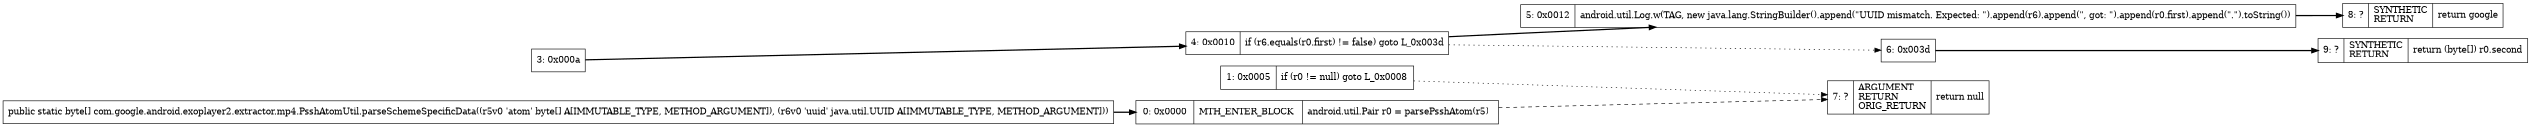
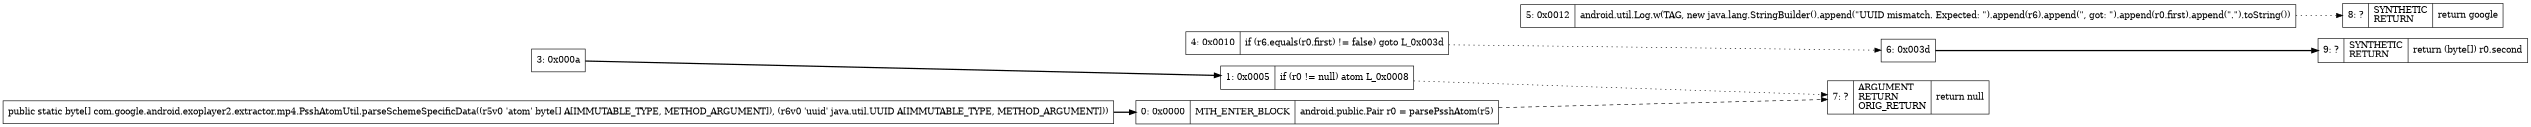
edge "5: 0x0012" -> "8: ?": style bold -> dotted
edge "4: 0x0010" -> "5: 0x0012": removed
edge "3: 0x000a" -> "4: 0x0010": now "3: 0x000a" -> "1: 0x0005"
node "1: 0x0005": text "if (r0 != null) goto L_0x0008" -> "if (r0 != null) atom L_0x0008"
node "0: 0x0000": text "android.util.Pair r0 = parsePsshAtom(r5)" -> "android.public.Pair r0 = parsePsshAtom(r5)"
